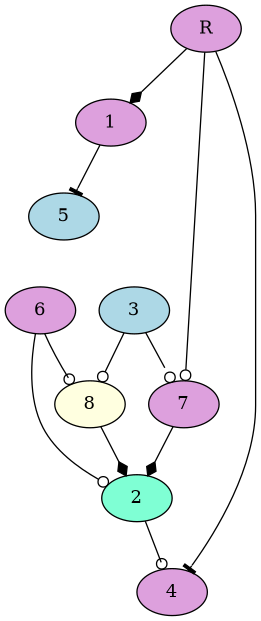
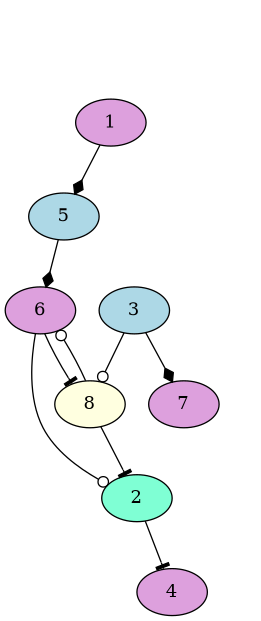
node "R": removed
edge "1" -> "5": arrowhead tee -> diamond
edge "5" -> "6": added
edge "3" -> "7": arrowhead odot -> diamond
edge "6" -> "8": arrowhead odot -> tee
edge "8" -> "6": added
edge "7" -> "2": removed
edge "8" -> "2": arrowhead diamond -> tee
edge "2" -> "4": arrowhead odot -> tee
